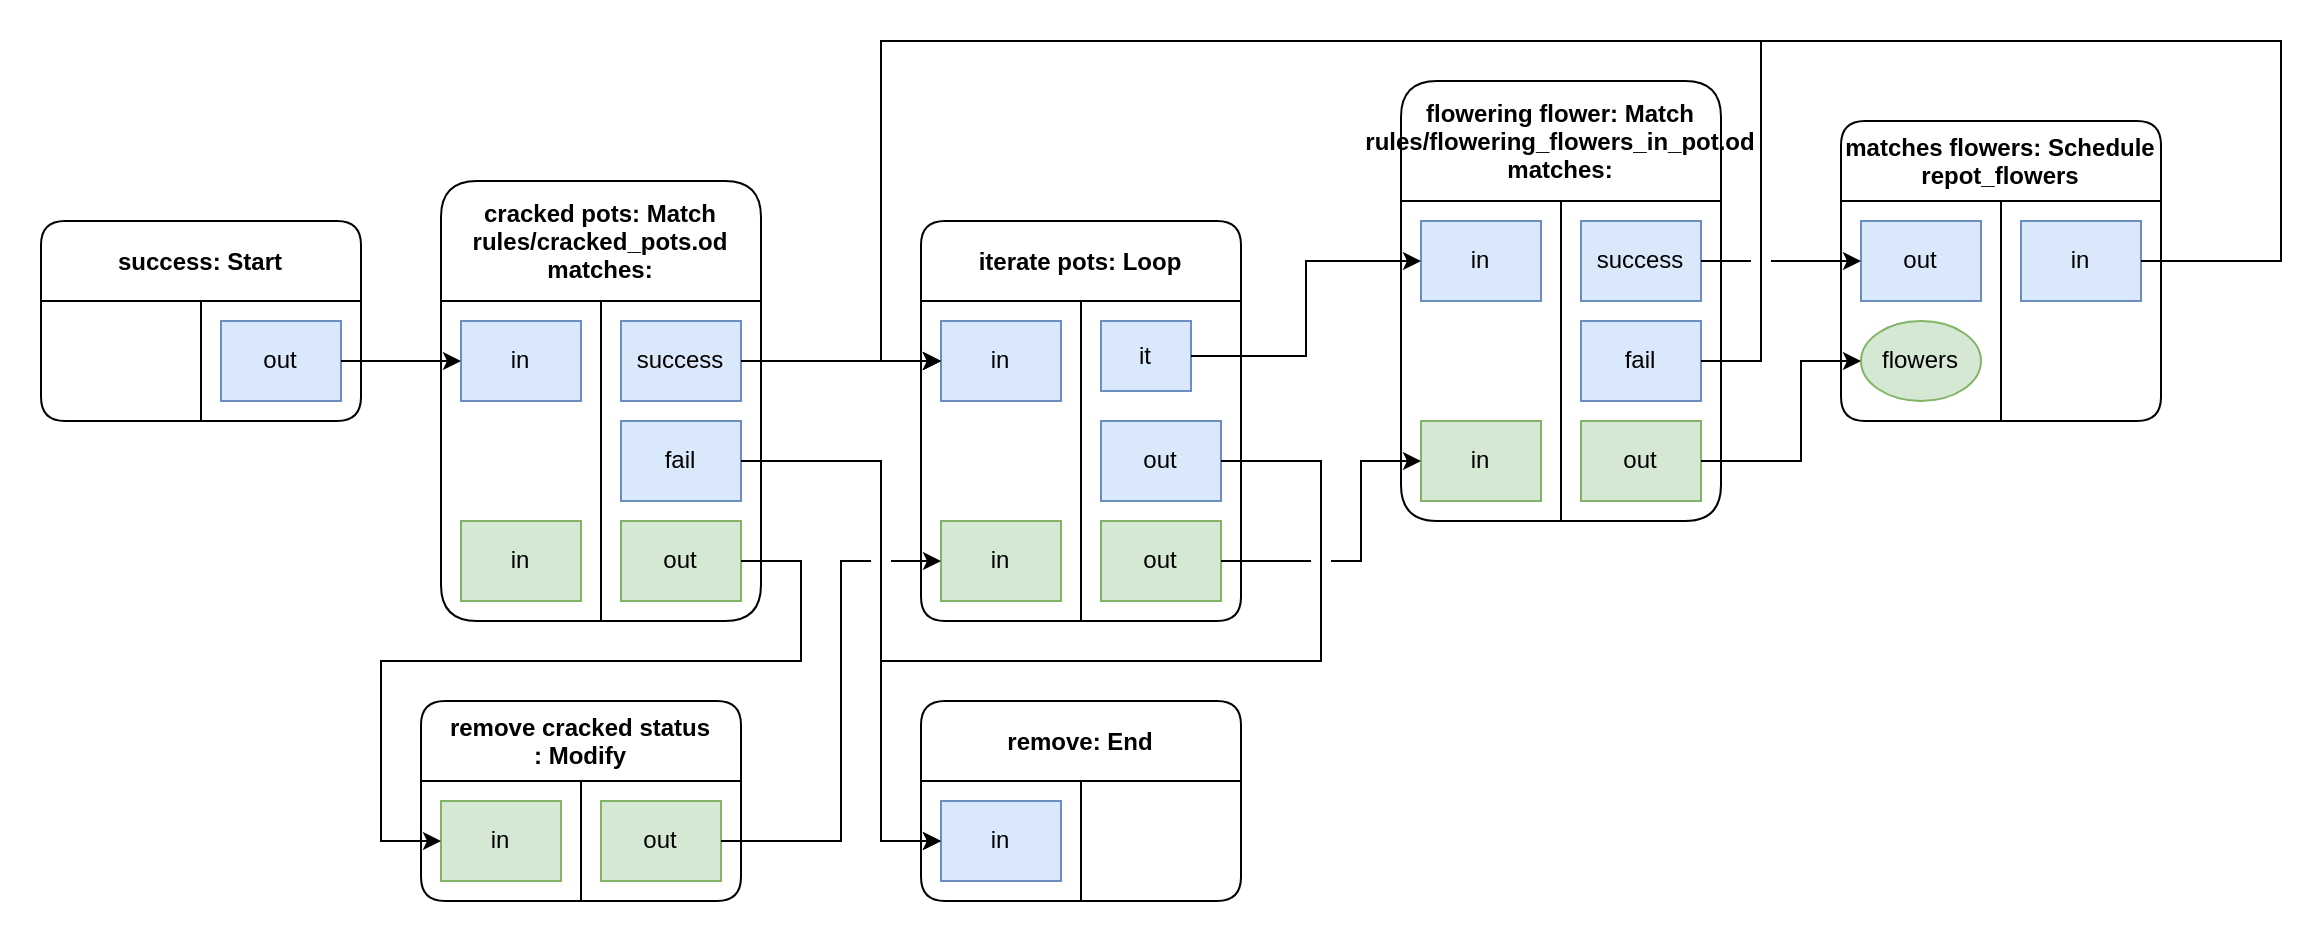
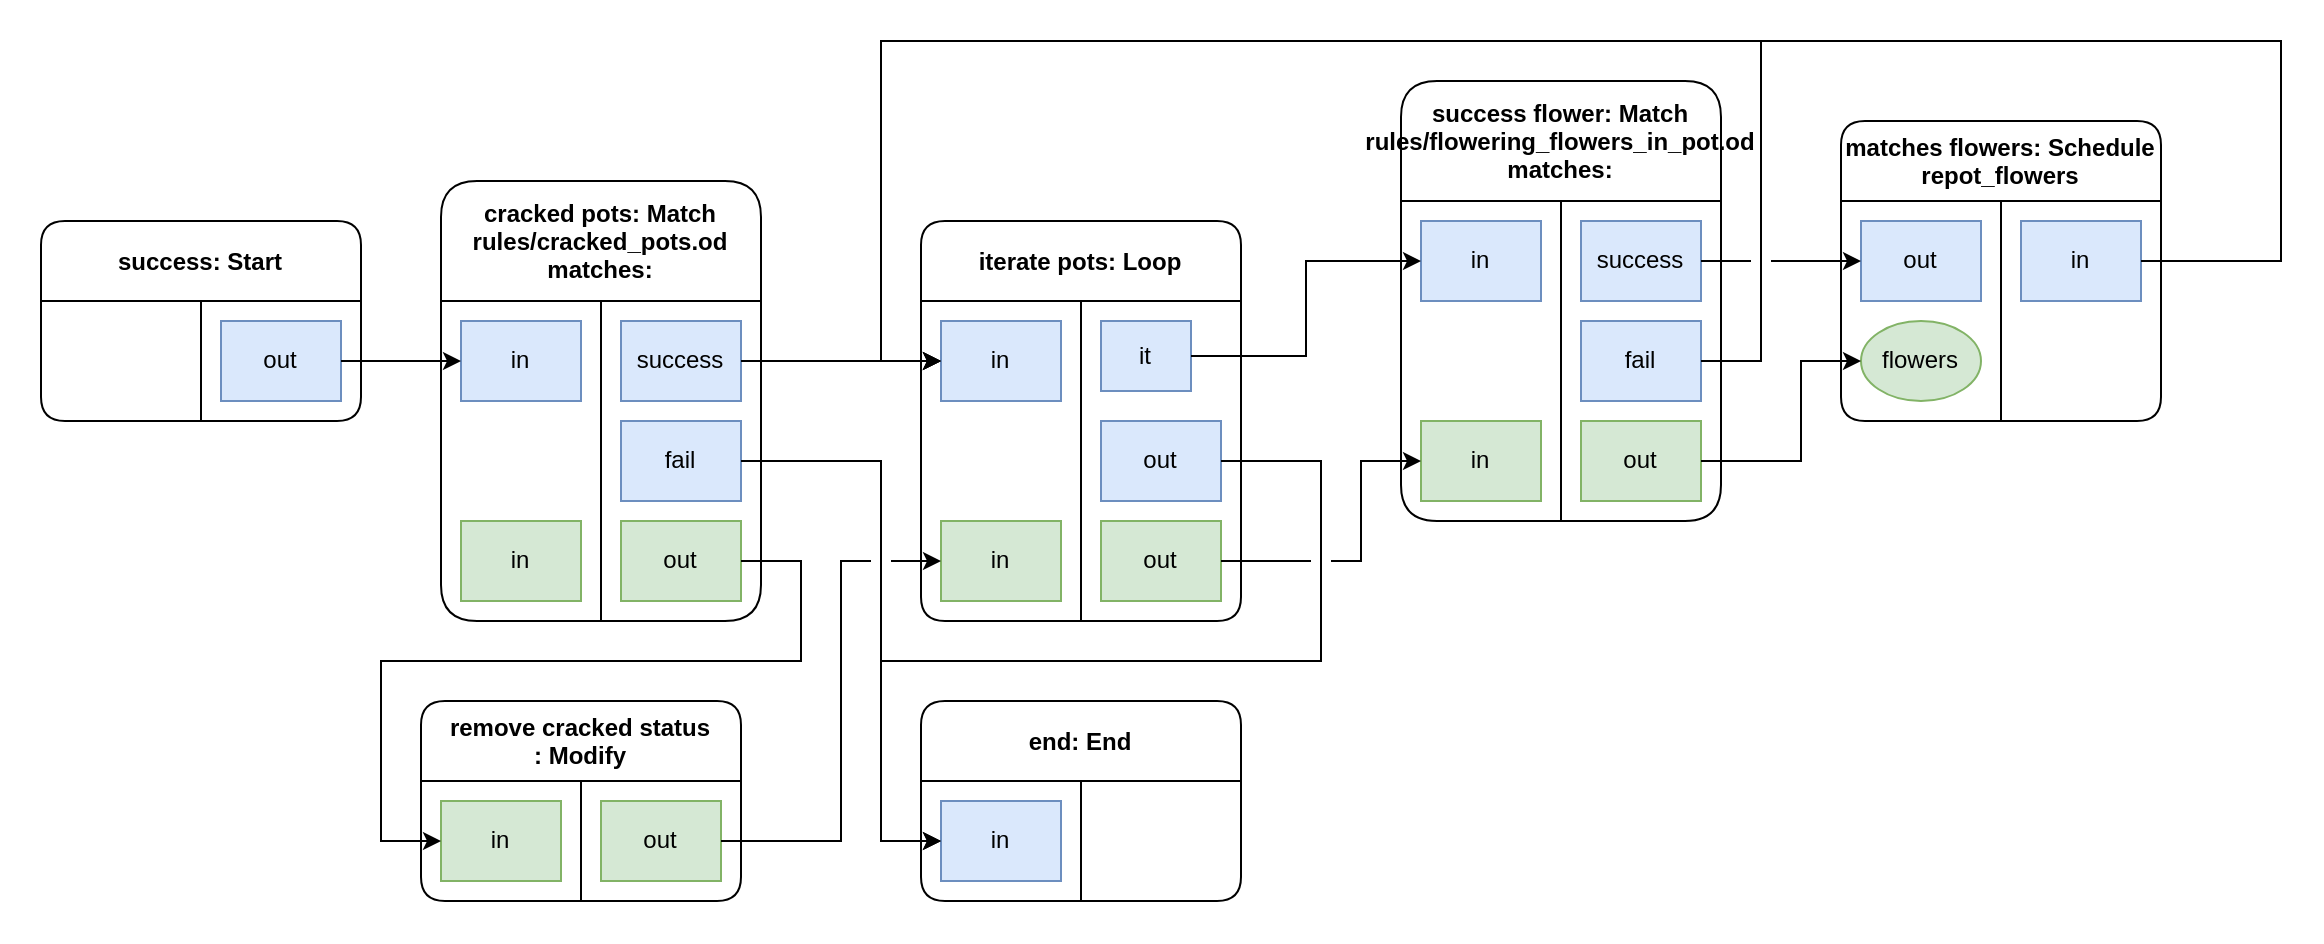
node "flowering flower: Match rules/flowering_flowers_in_pot.od matches:": label "flowering flower: Match rules/flowering_flowers_in_pot.od matches:" -> "success flower: Match rules/flowering_flowers_in_pot.od matches:"
node "remove: End": label "remove: End" -> "end: End"
